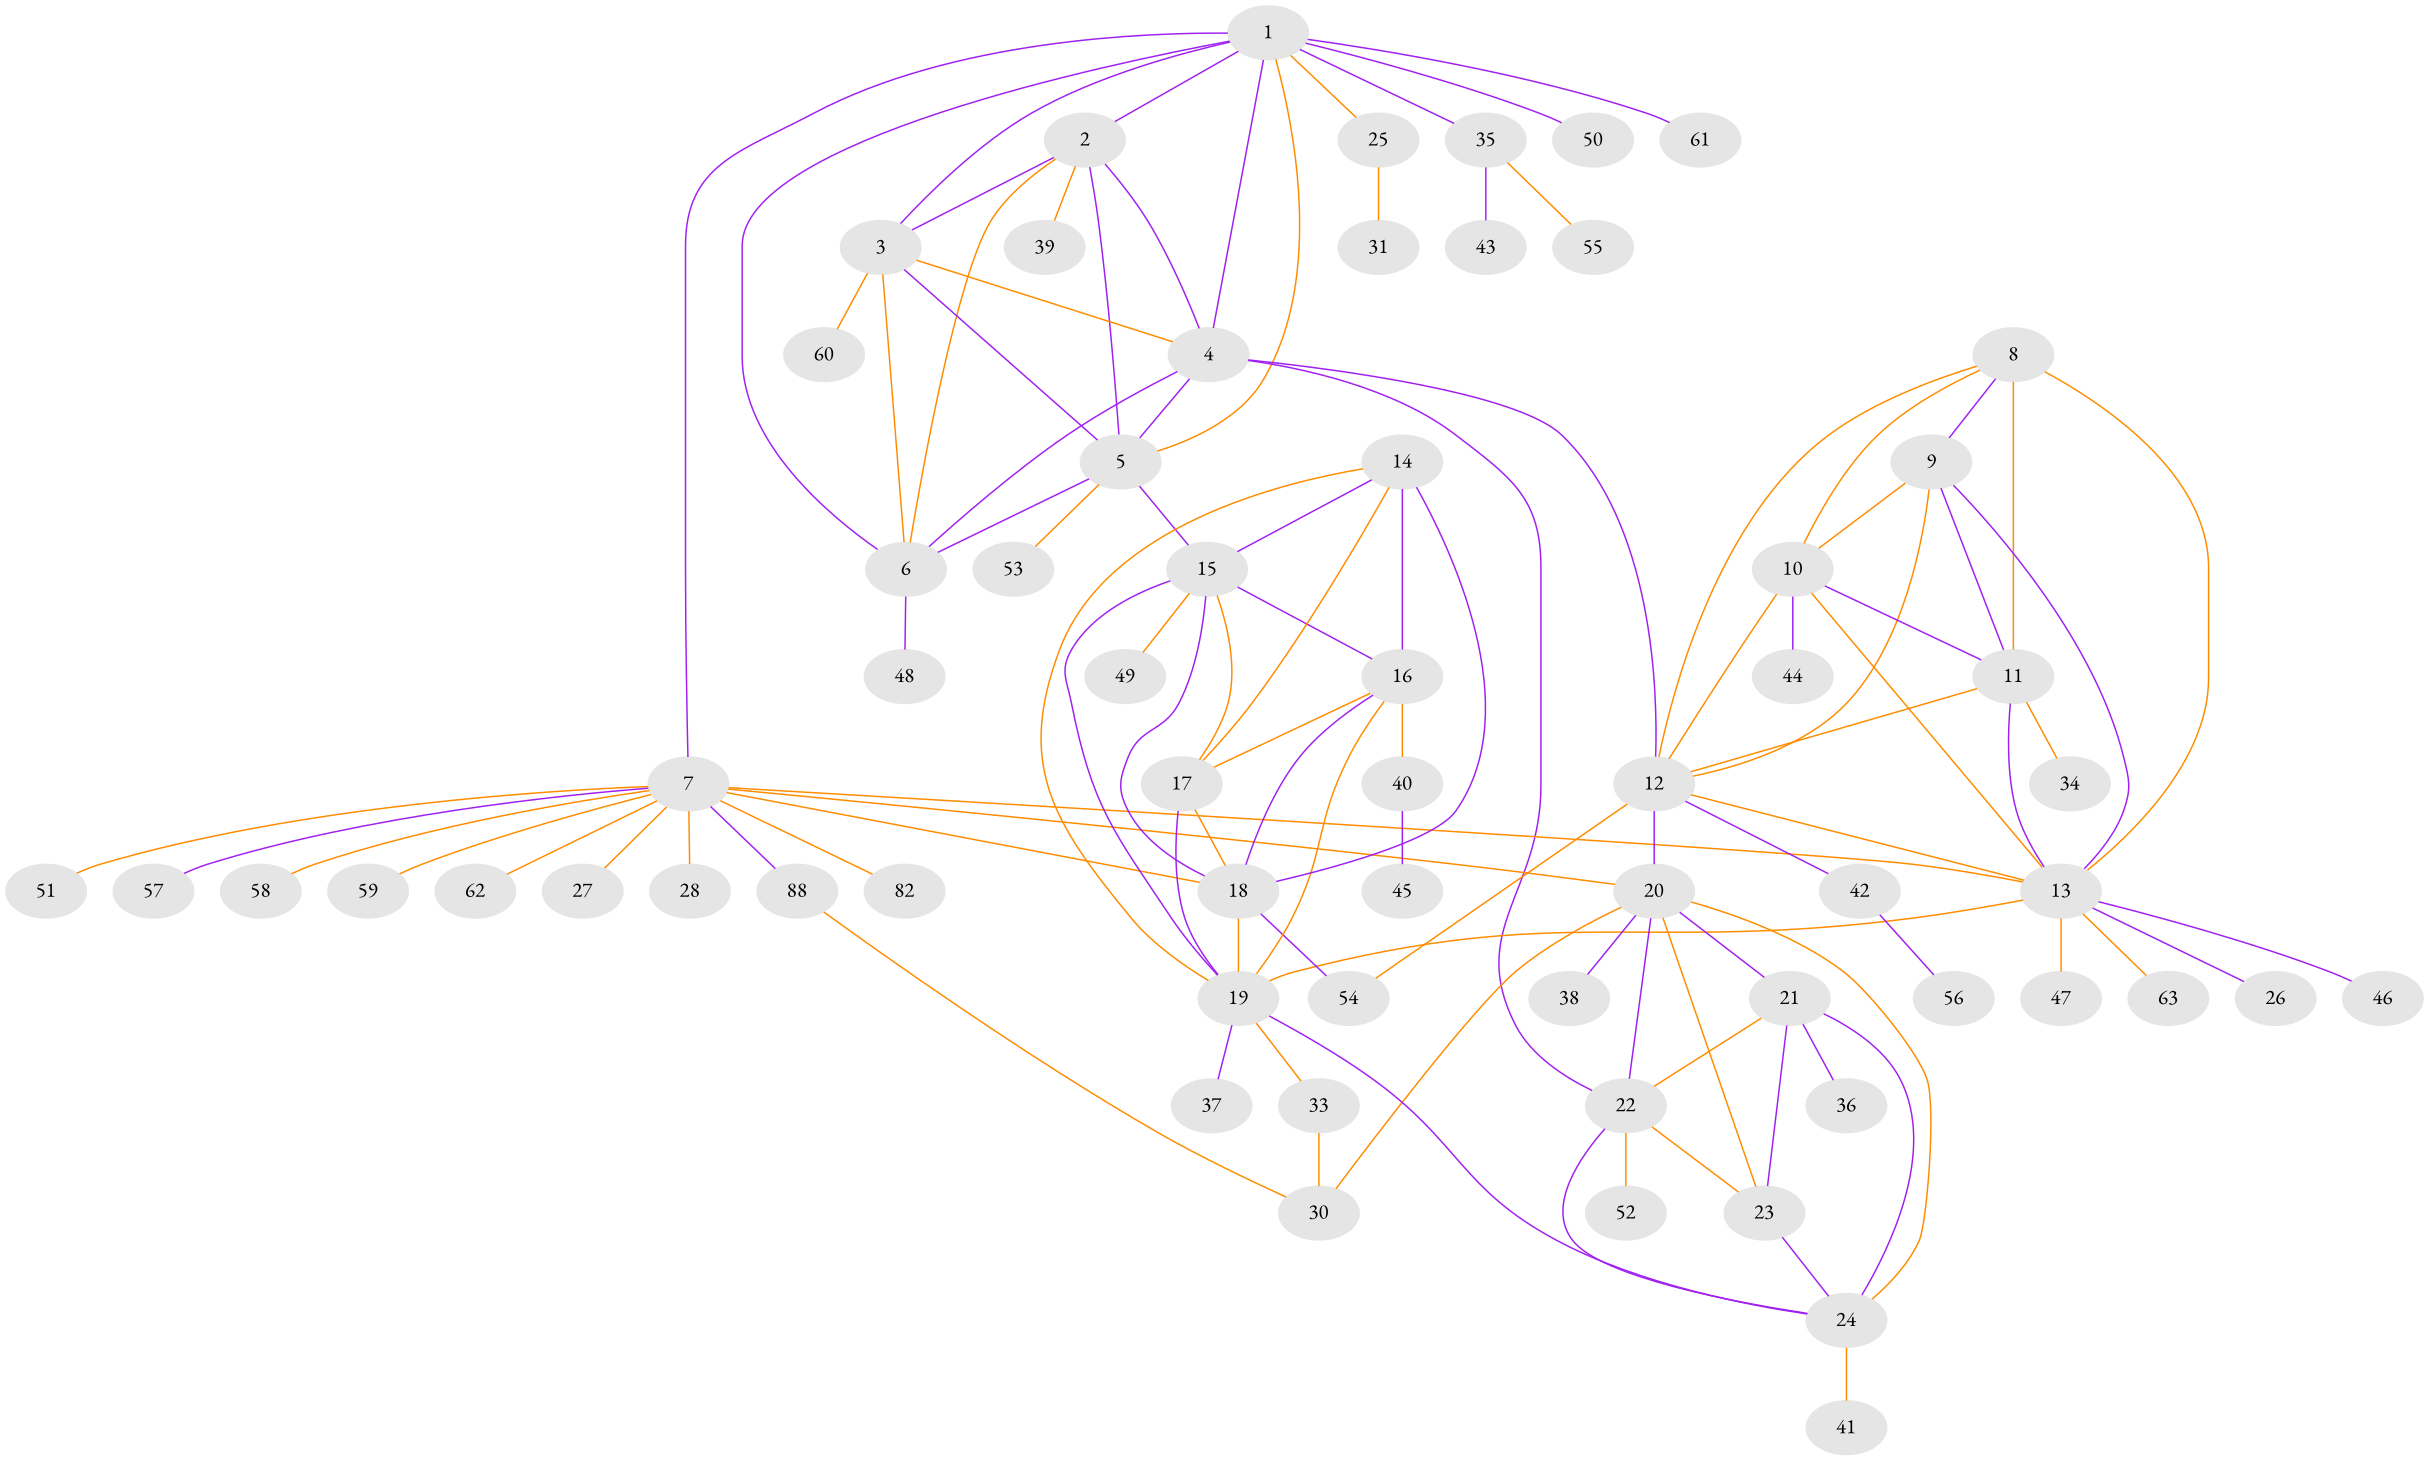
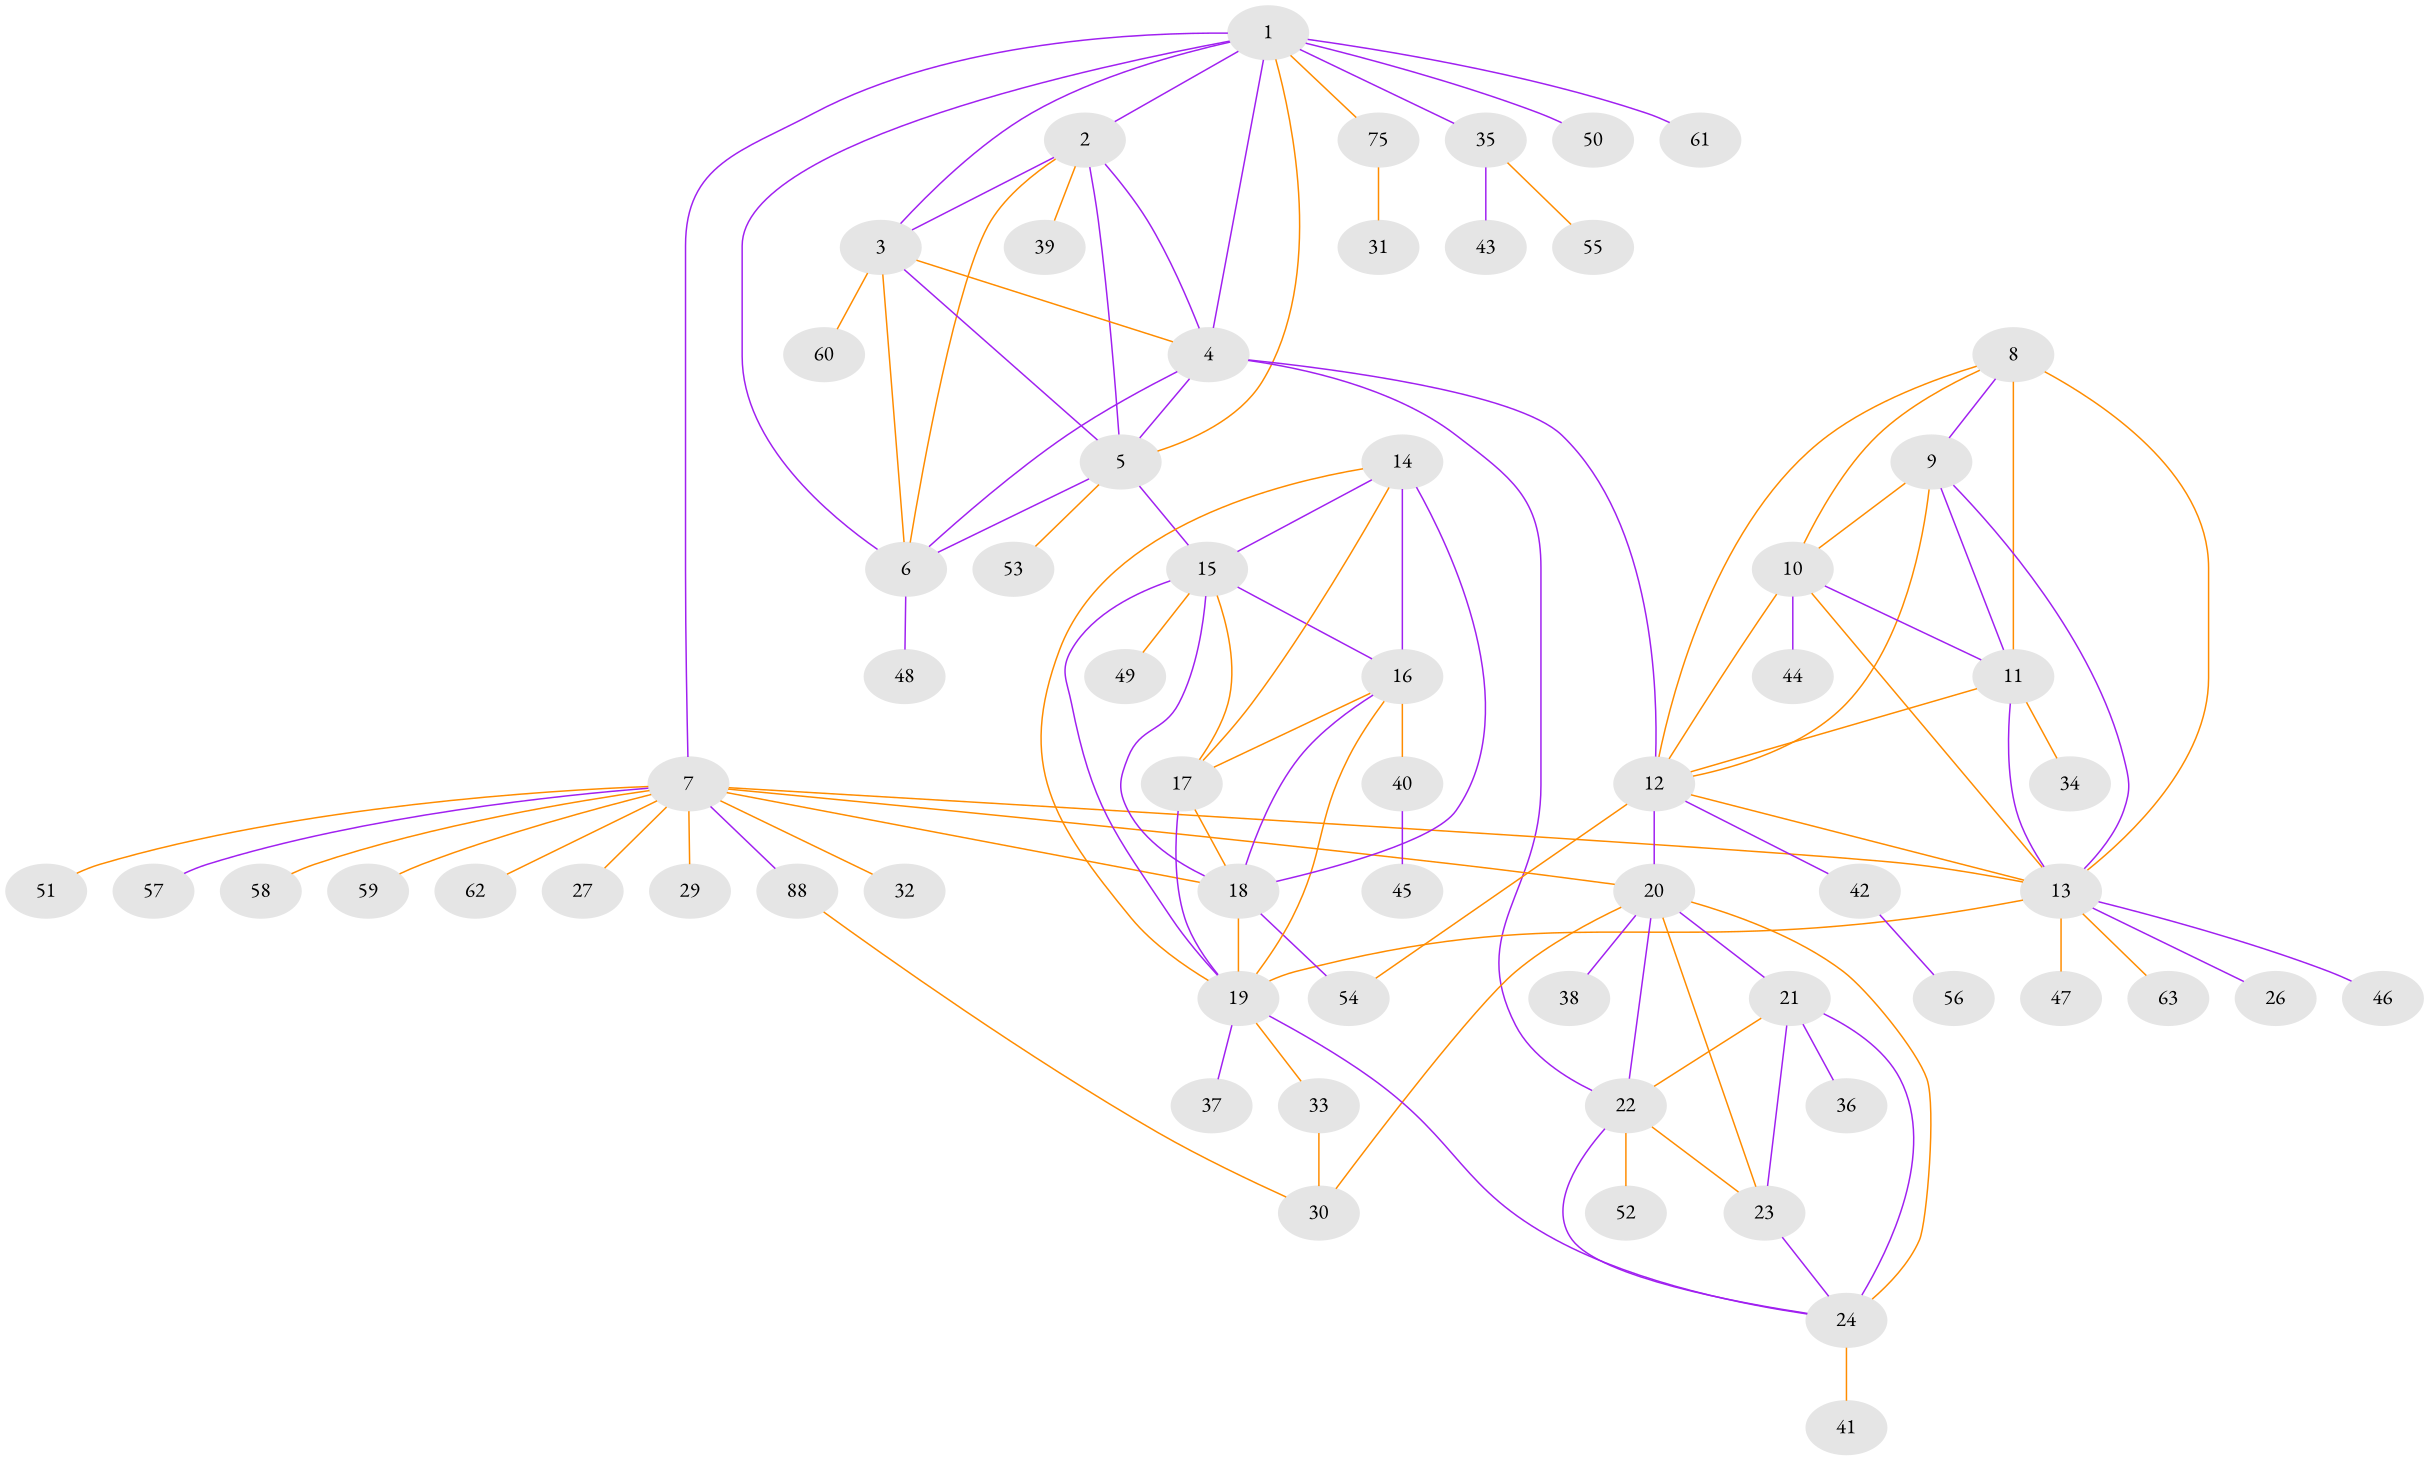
node "25": label "25" -> "75"
node "28": label "28" -> "29"
node "82": label "82" -> "32"
